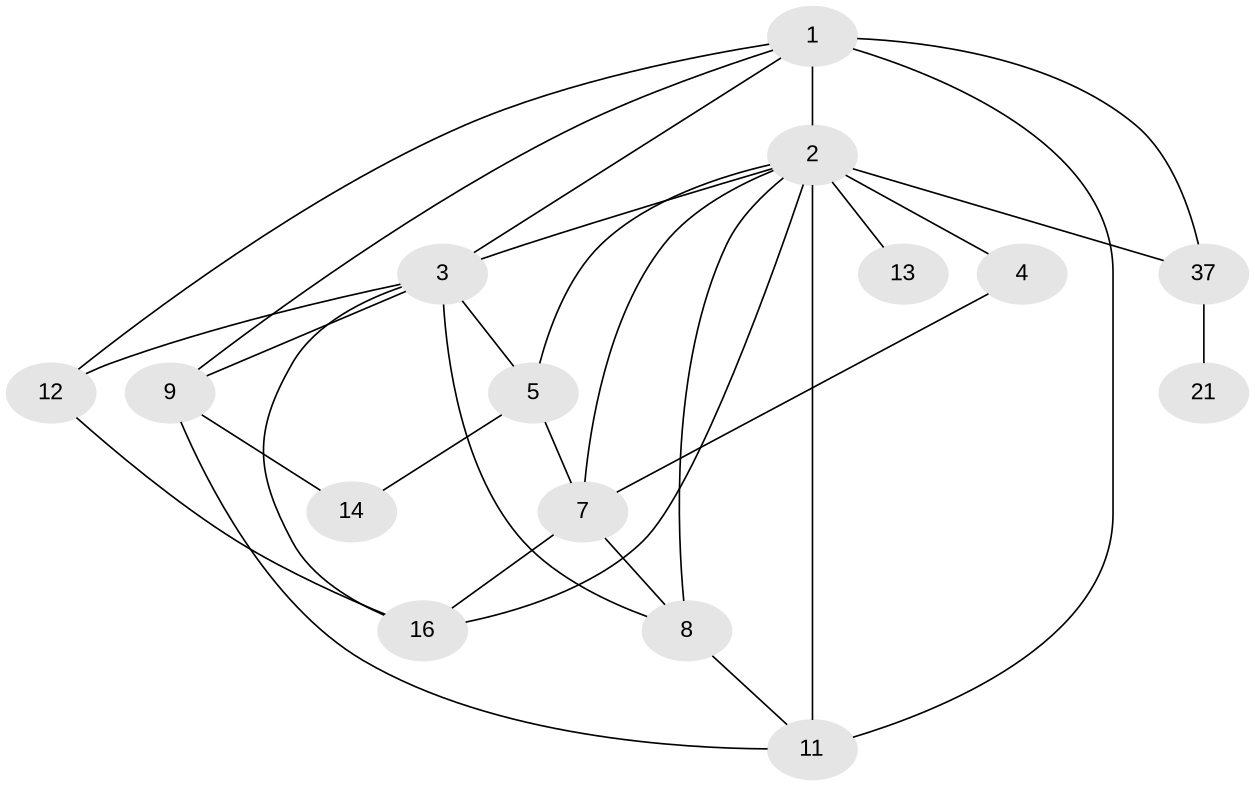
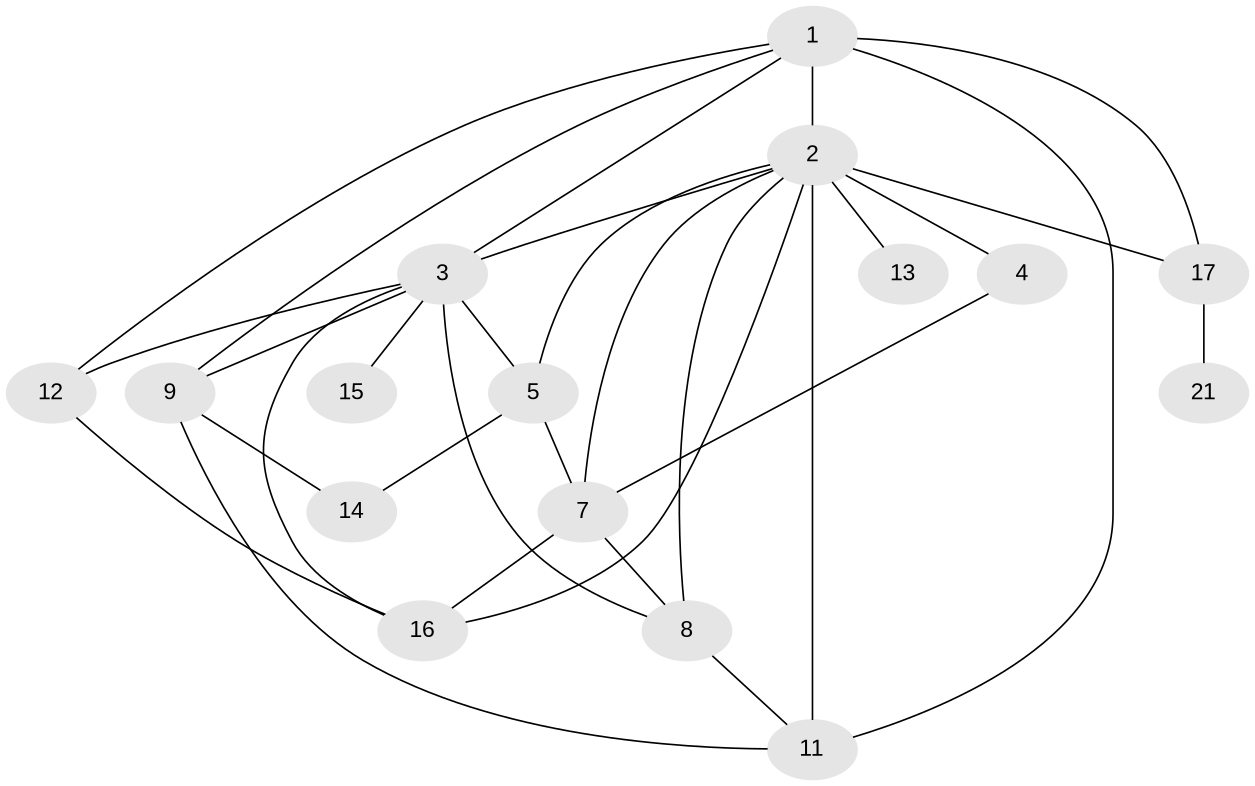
node "37": label "37" -> "17"
node "15": added
